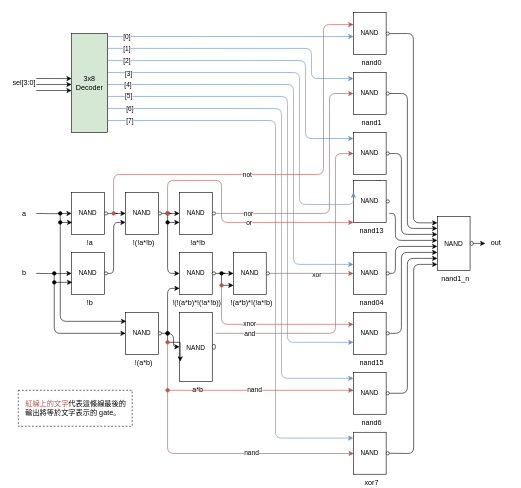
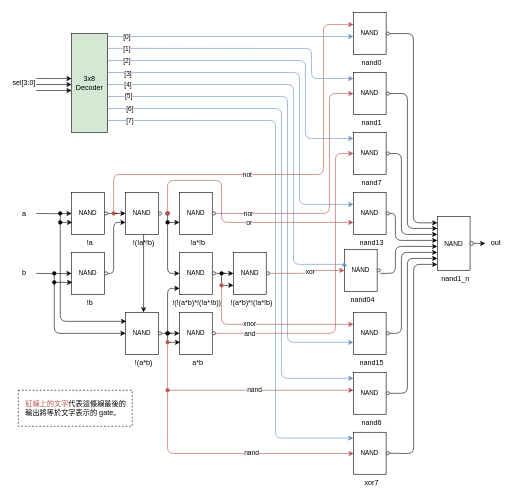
node "nand2": label "nand2" -> "nand7"
node "nand13": moved (372, 201) -> (372, 213)
edge "!(!a*!b)" -> "!a*!b": now "!(!a*!b)" -> "!(a*b)"
node "nand04": moved (372, 273) -> (363, 270)
node "a*b": size 36x69 -> 36x42
